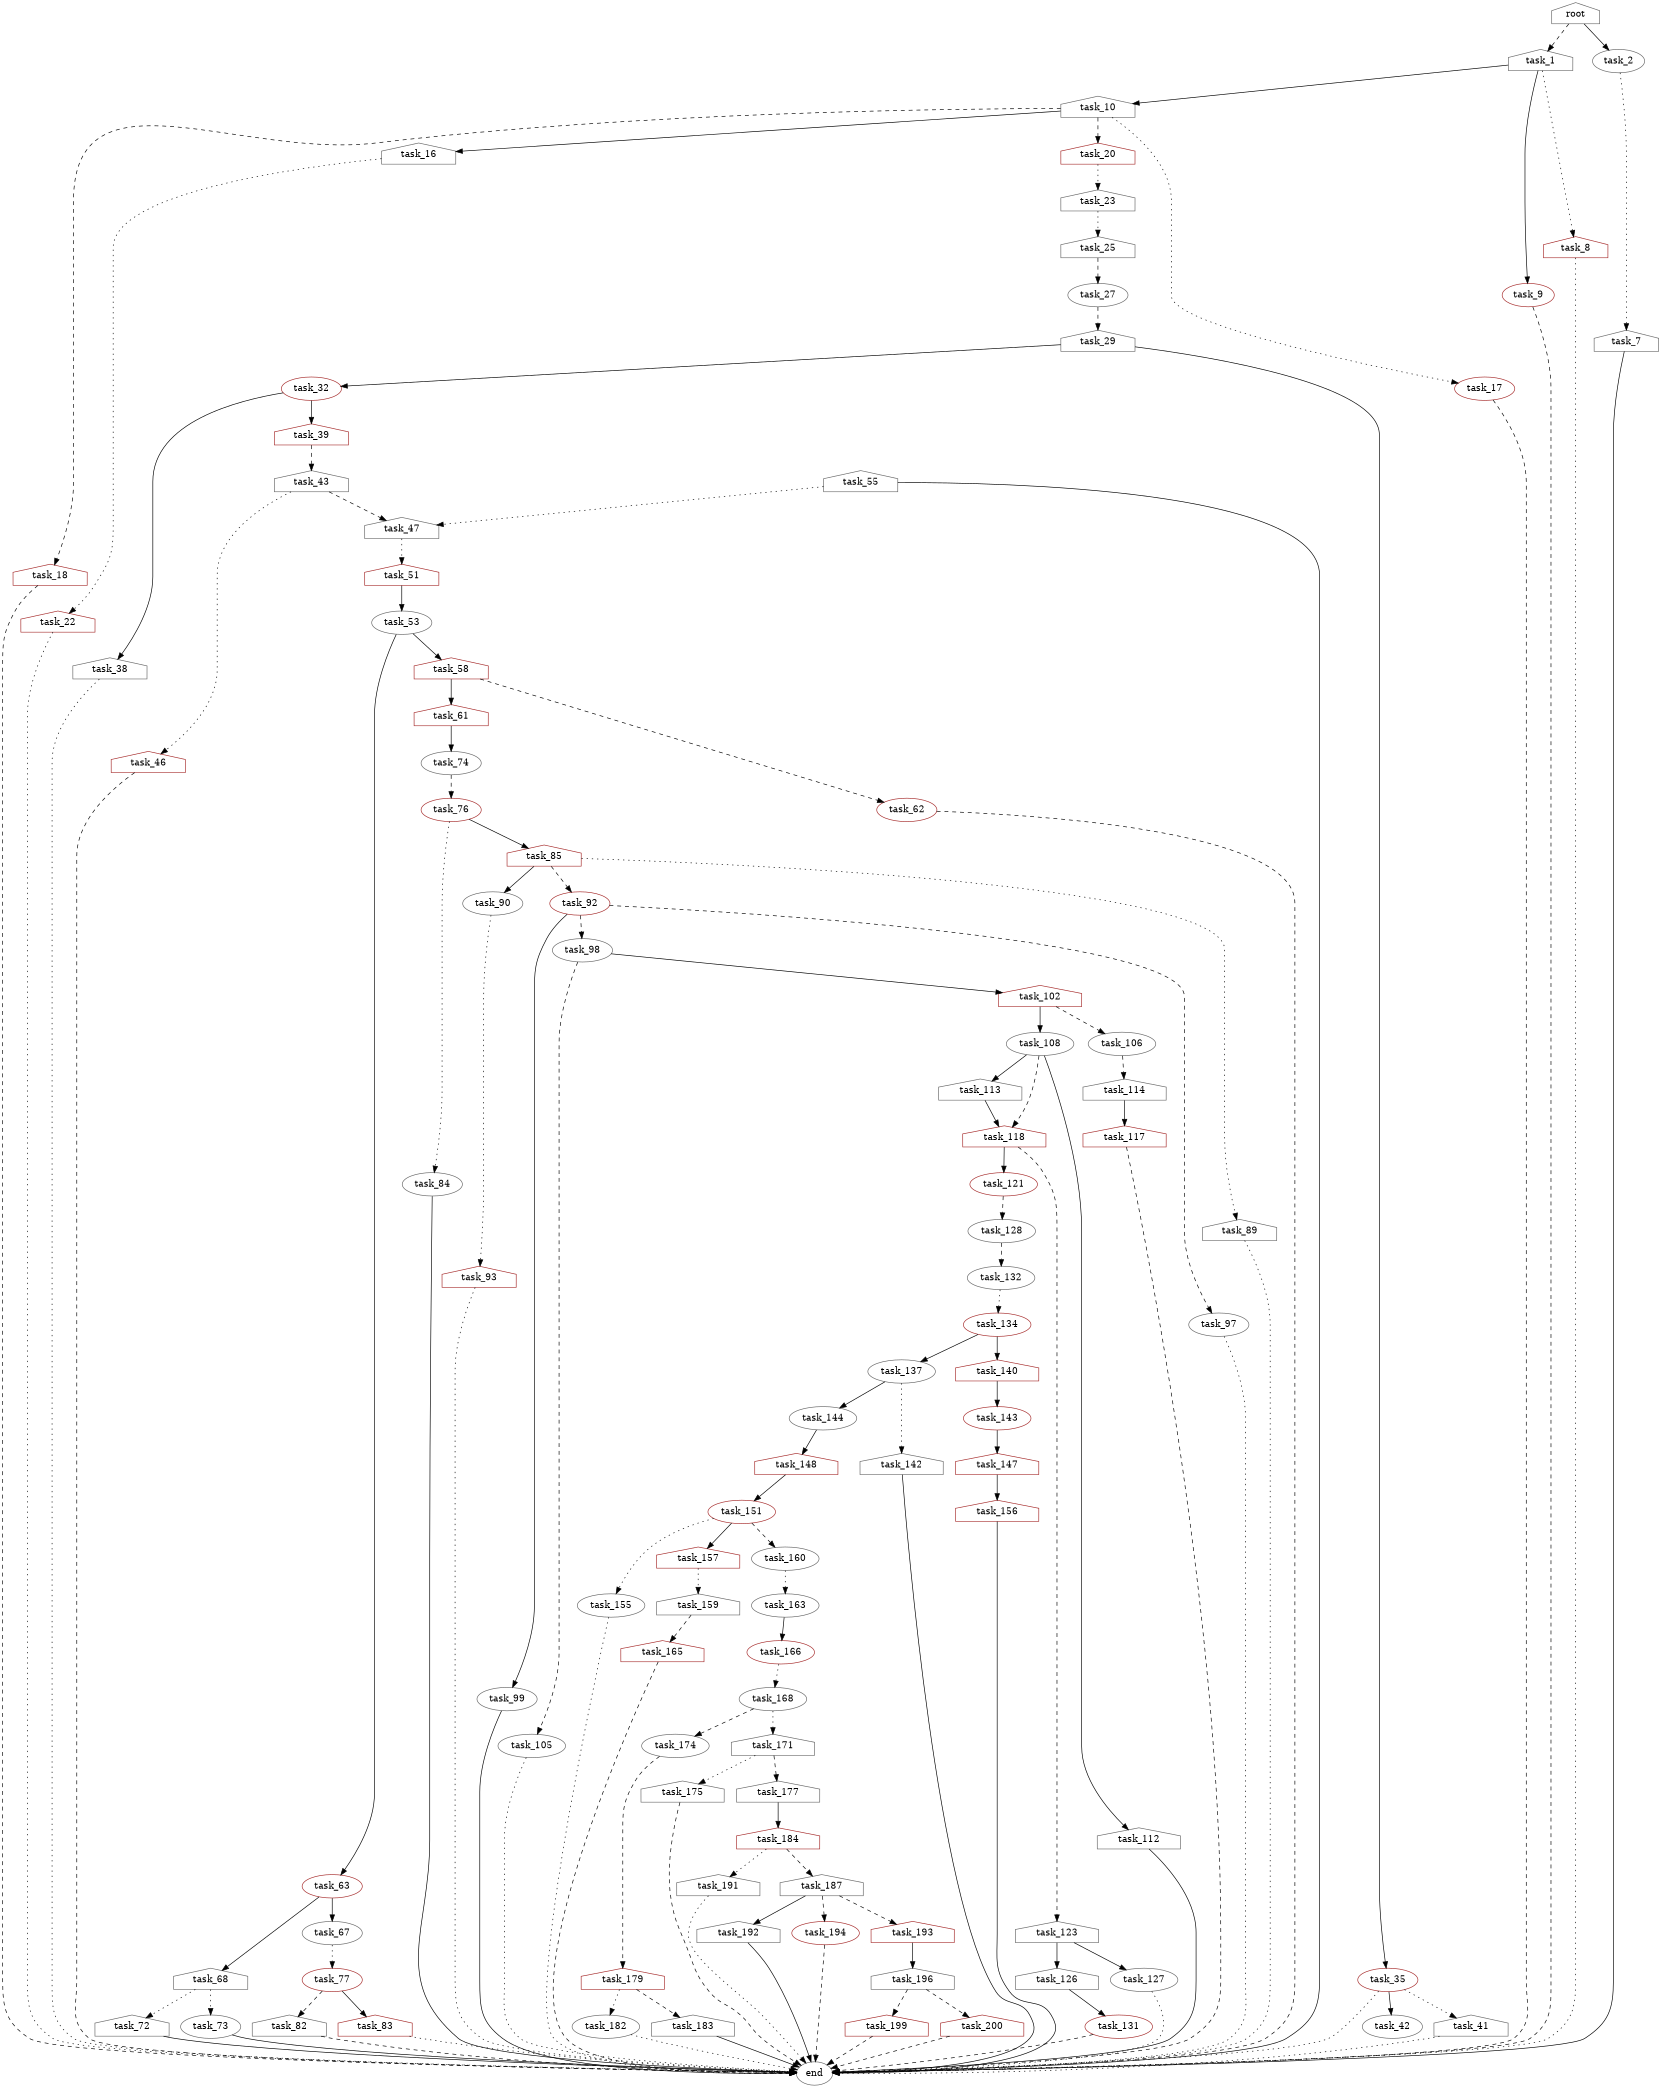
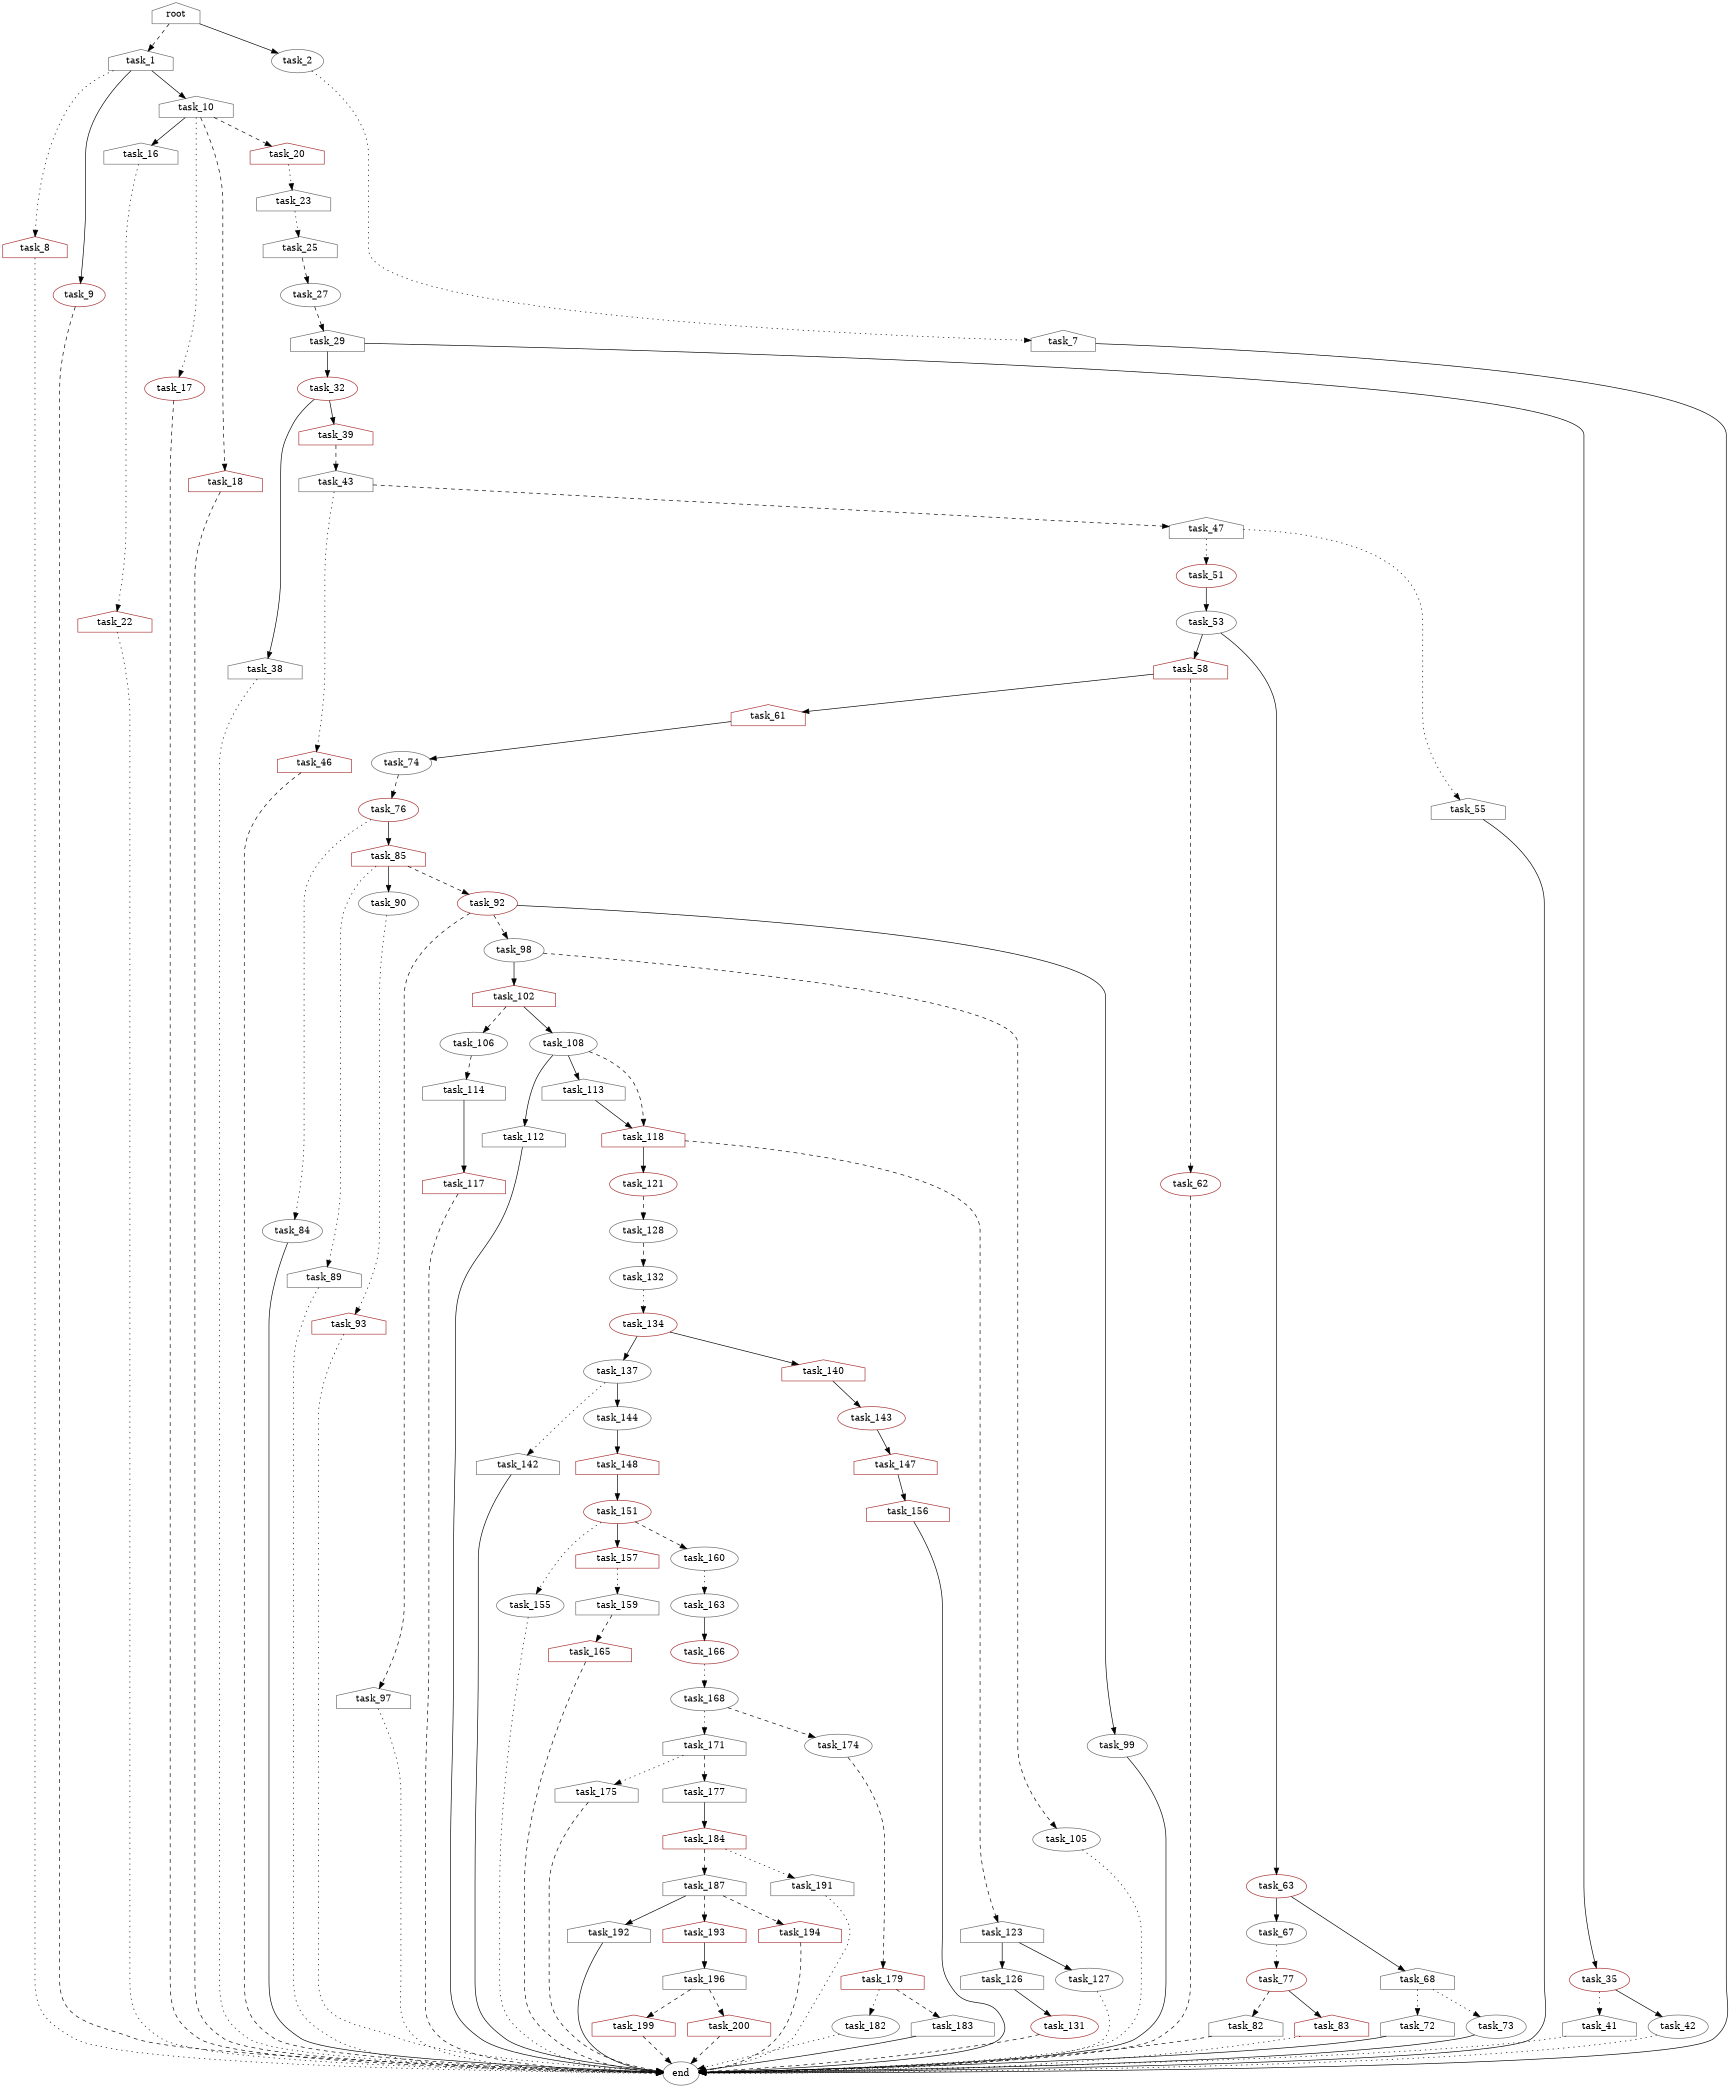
edge "task_55" -> "task_47": reversed
node "task_51": shape house -> ellipse
node "task_97": shape ellipse -> house
node "task_194": shape ellipse -> house
edge "task_35" -> "end": now "task_42" -> "end"
